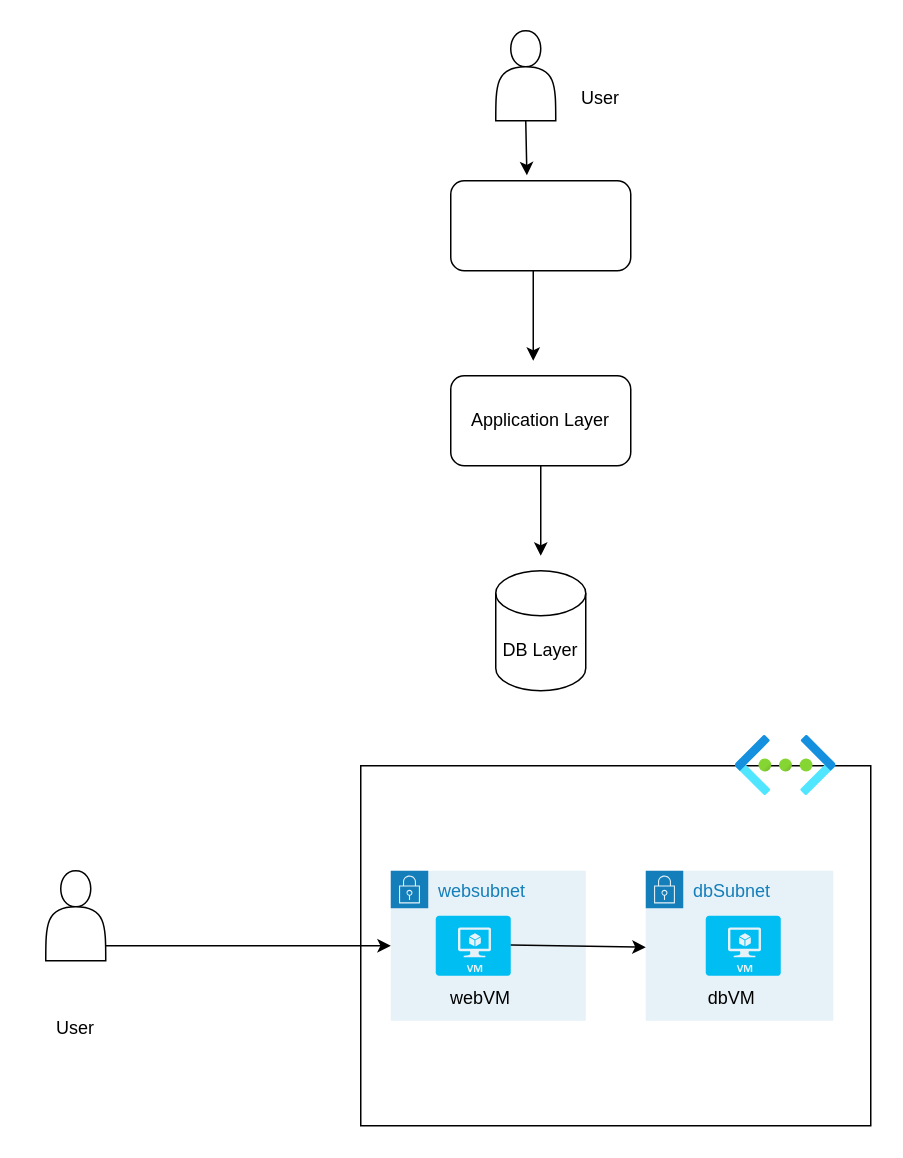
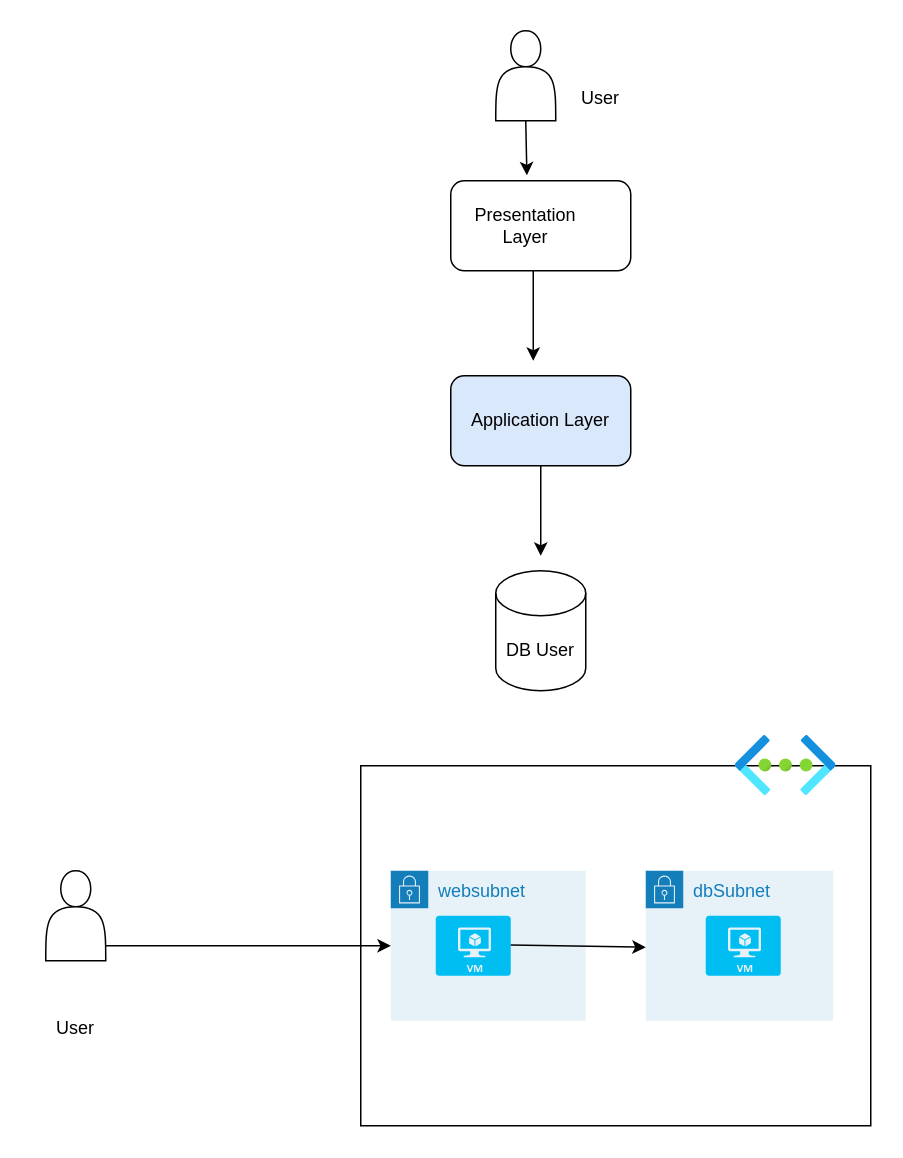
node "Presentation Layer": added
node "Application Layer": fillcolor #ffffff -> #dae8fc
node "DB Layer": label "DB Layer" -> "DB User"
node "webVM": removed
node "dbVM": removed
